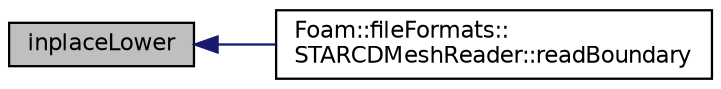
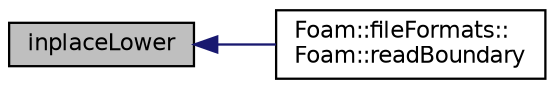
node "Foam::fileFormats:: STARCDMeshReader::readBoundary": label "Foam::fileFormats:: STARCDMeshReader::readBoundary" -> "Foam::fileFormats:: Foam::readBoundary"
